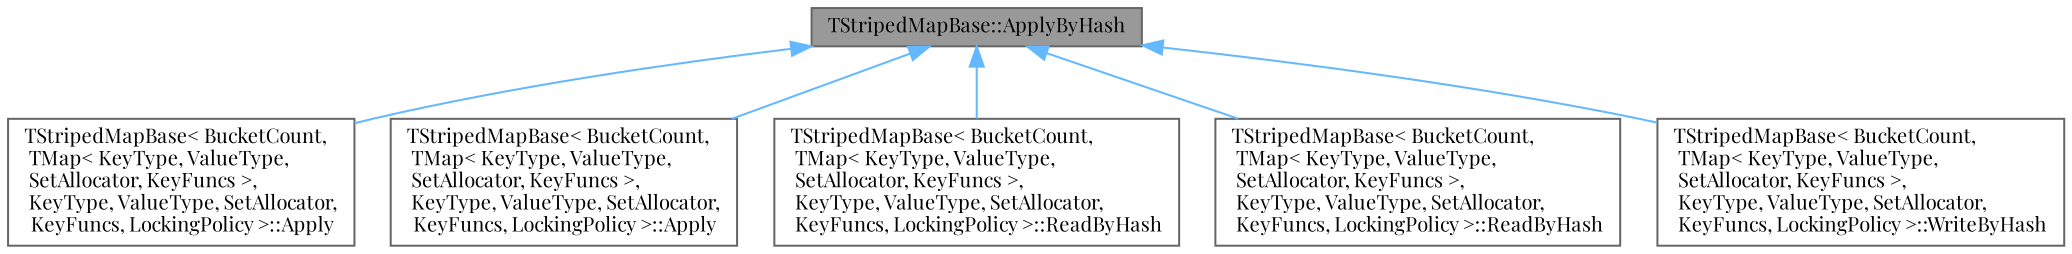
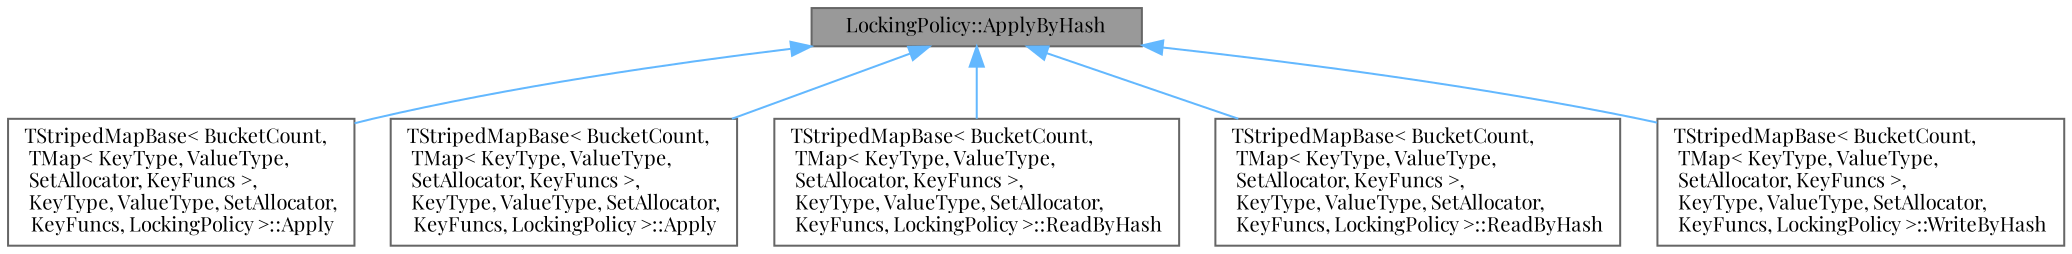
node "TStripedMapBase::ApplyByHash": label "TStripedMapBase::ApplyByHash" -> "LockingPolicy::ApplyByHash"
